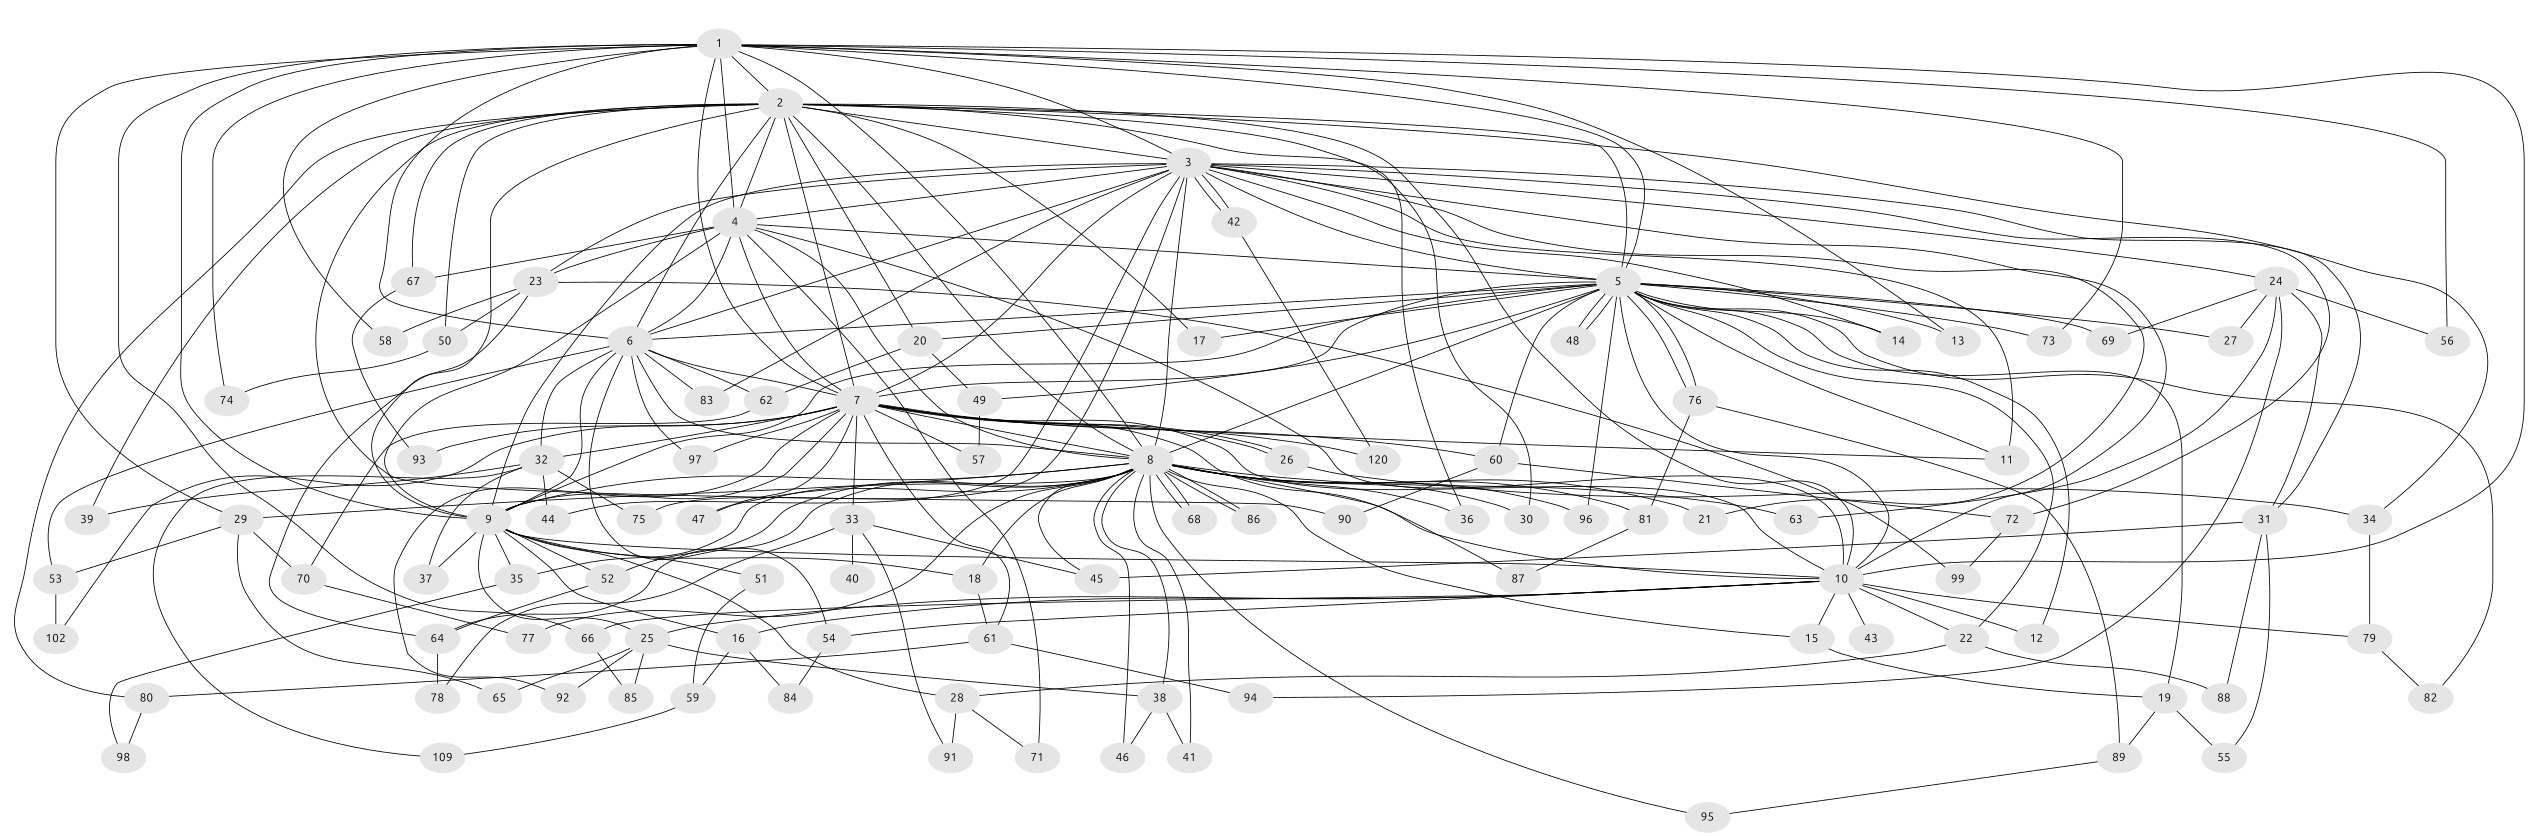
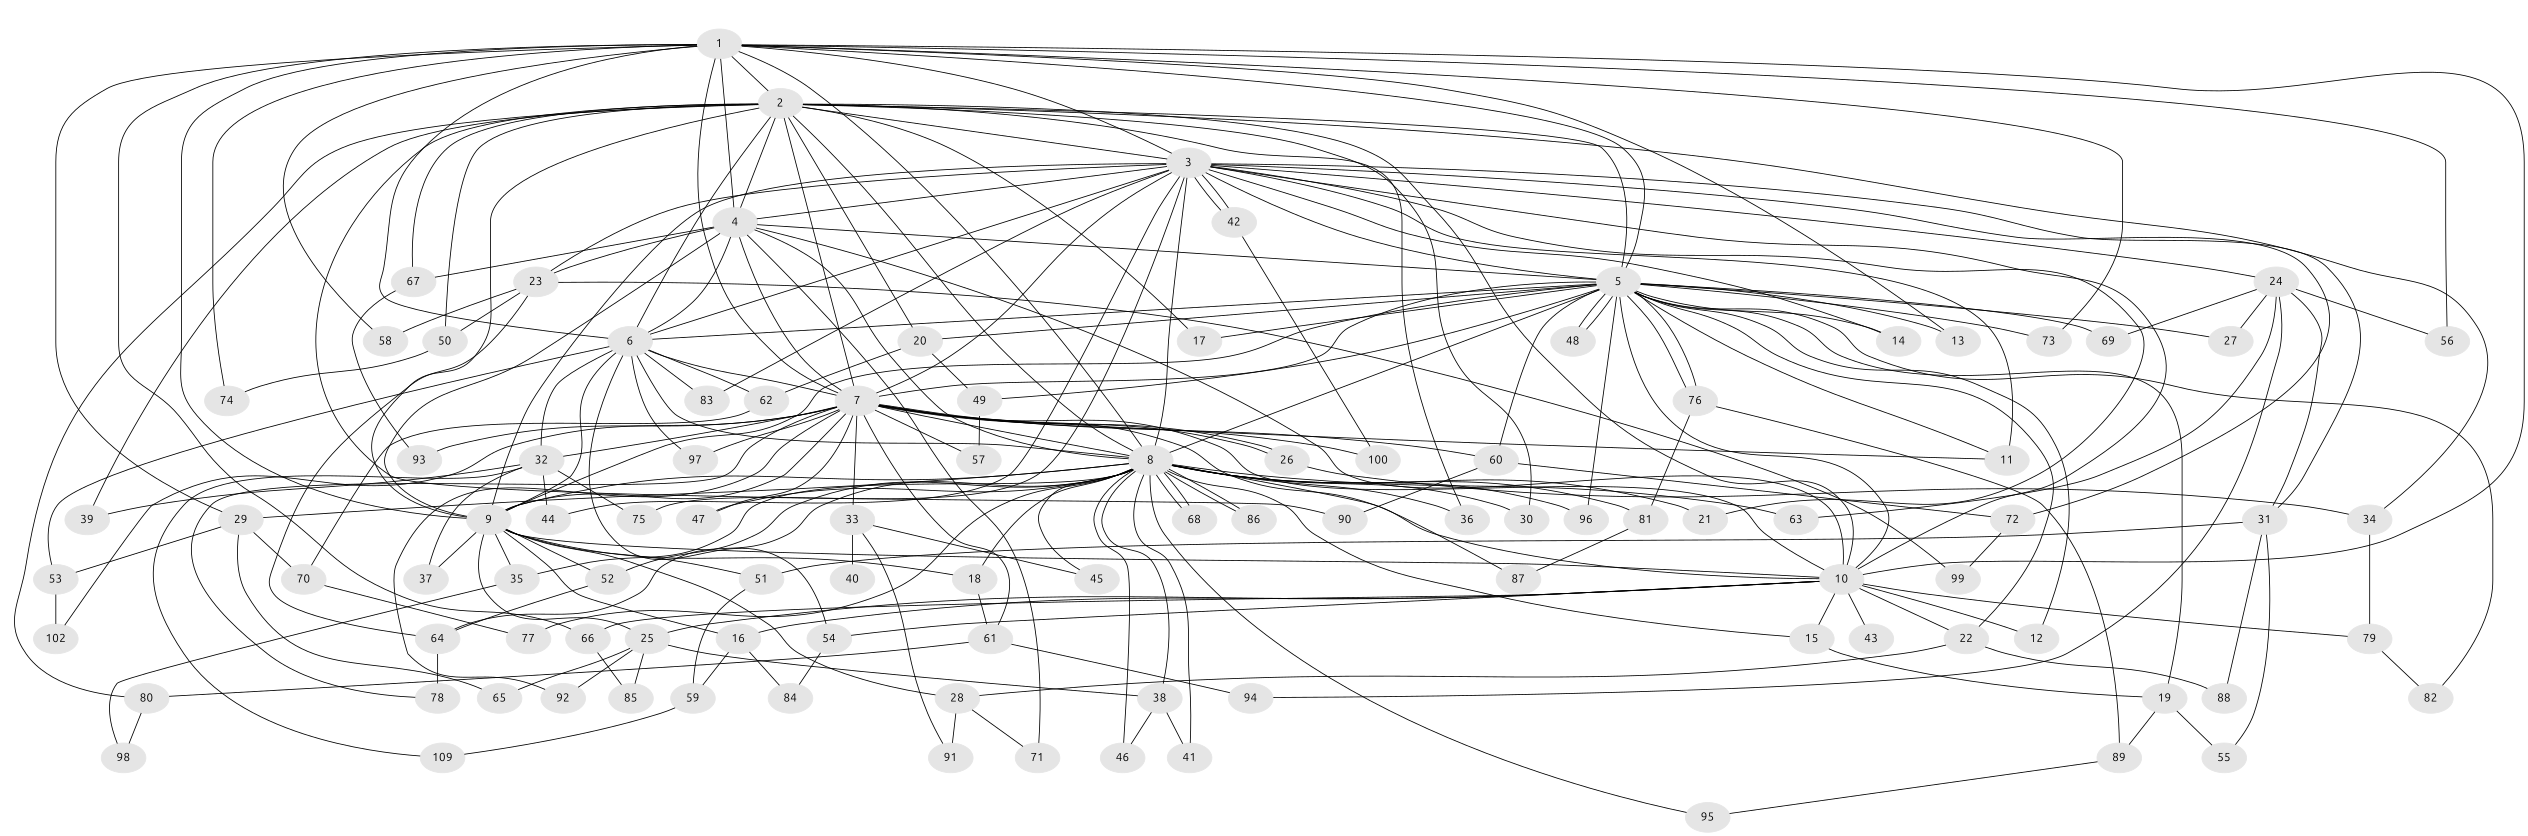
node "120": label "120" -> "100"
edge "31" -- "45": now "31" -- "51"
edge "33" -- "78": now "7" -- "78"
